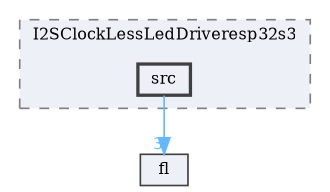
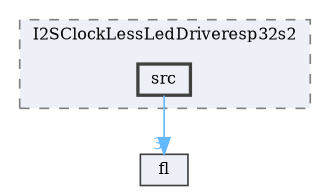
cluster "I2SClockLessLedDriveresp32s3": label "I2SClockLessLedDriveresp32s3" -> "I2SClockLessLedDriveresp32s2"
